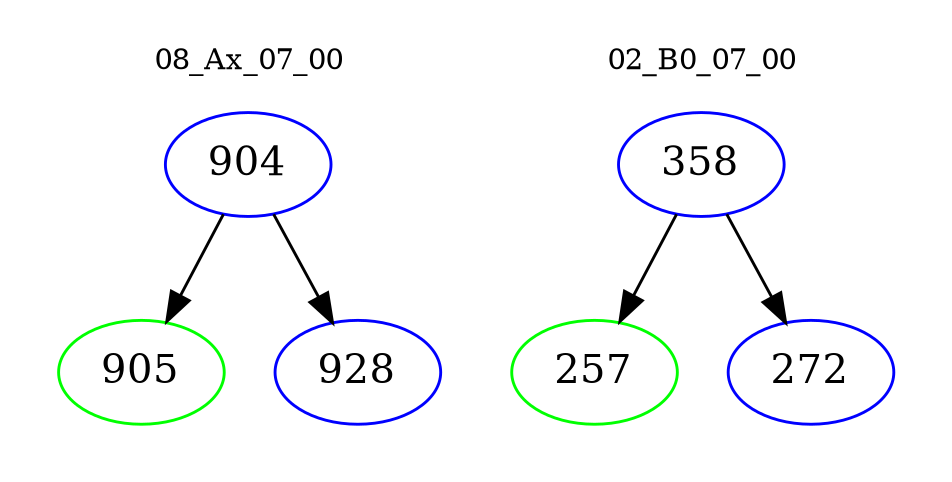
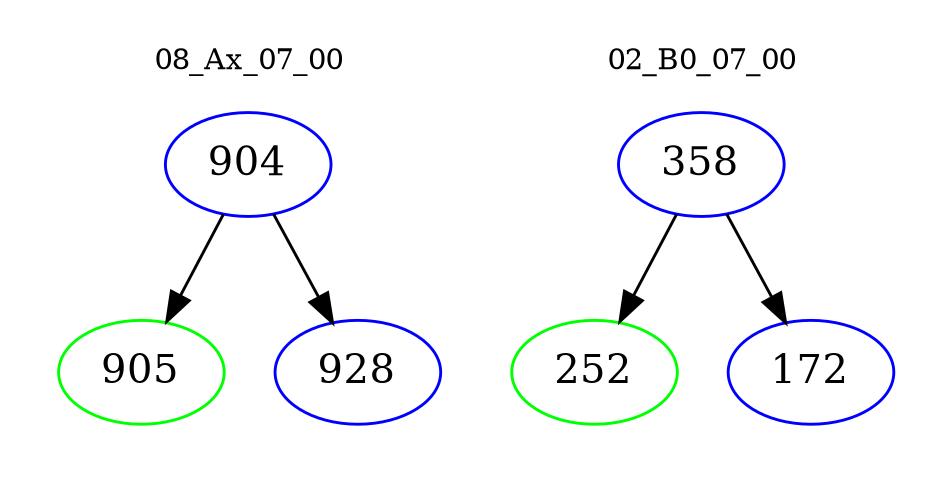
node "257": label "257" -> "252"
node "272": label "272" -> "172"
